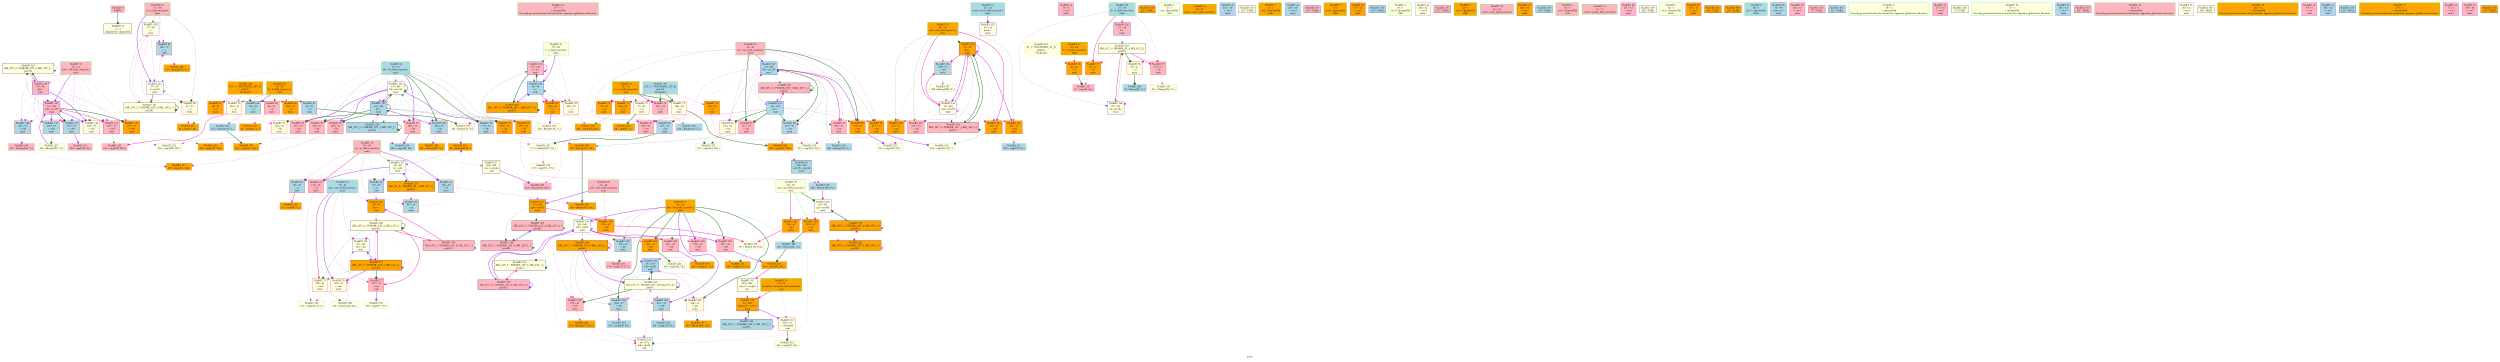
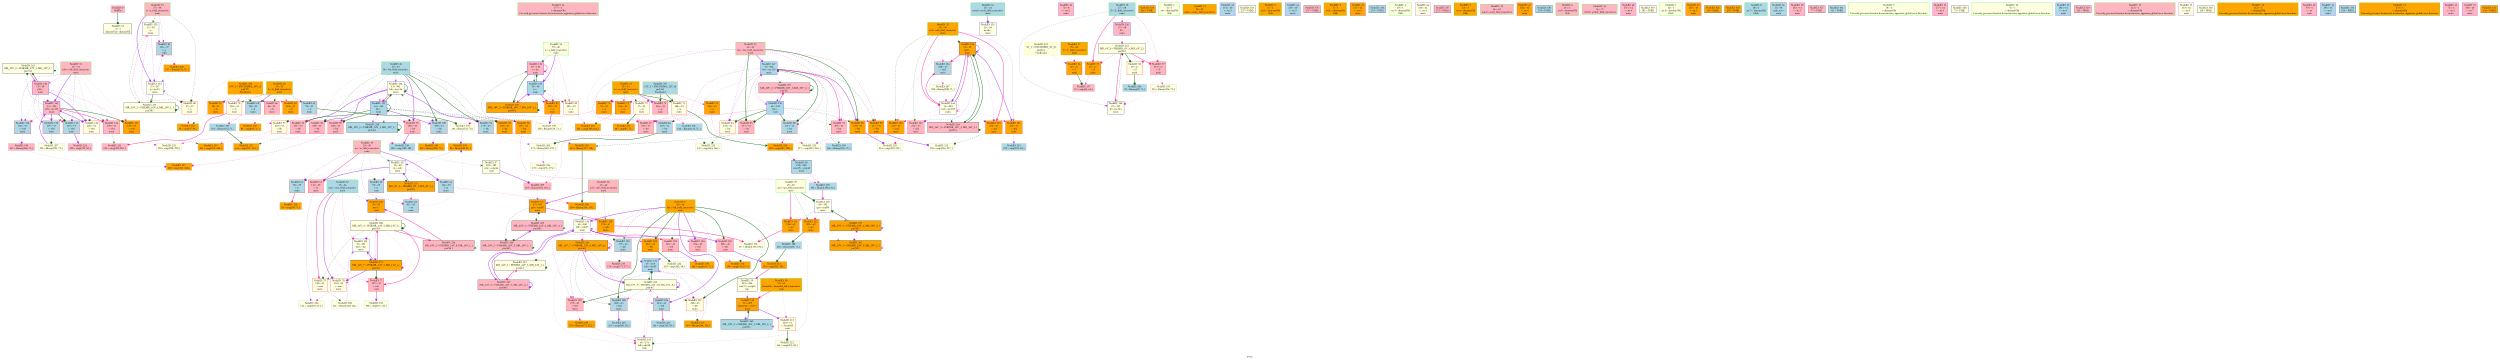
node "NodeID: 47": color black -> purple
edge "NodeID: 269" -> "NodeID: 137": added
